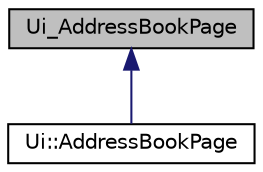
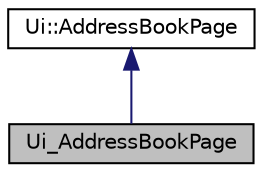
edge "Ui::AddressBookPage" -> "Ui_AddressBookPage": reversed
